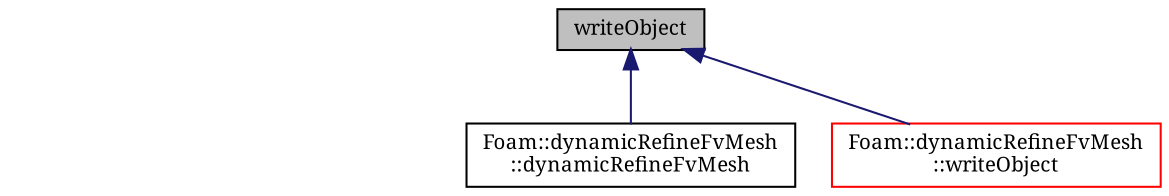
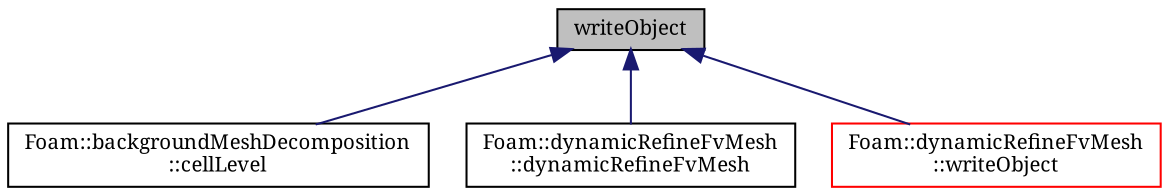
node "Foam::backgroundMeshDecomposition ::cellLevel": added
